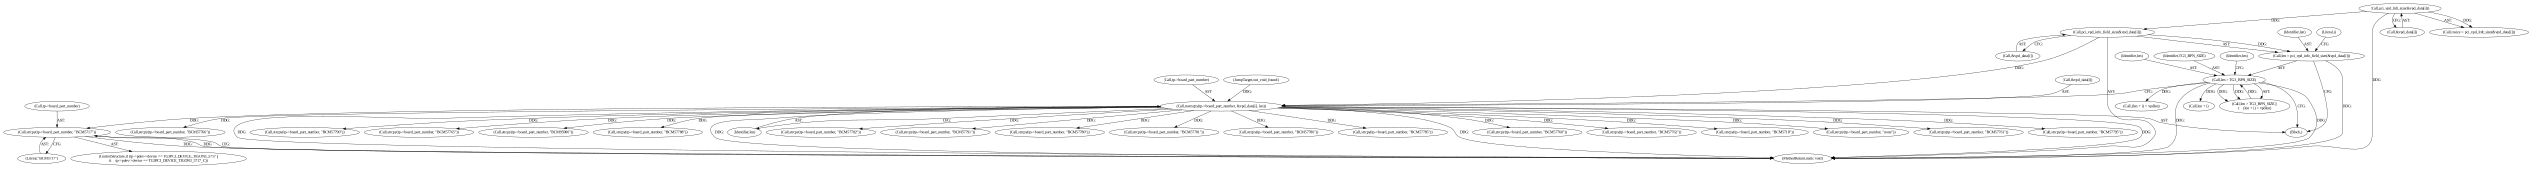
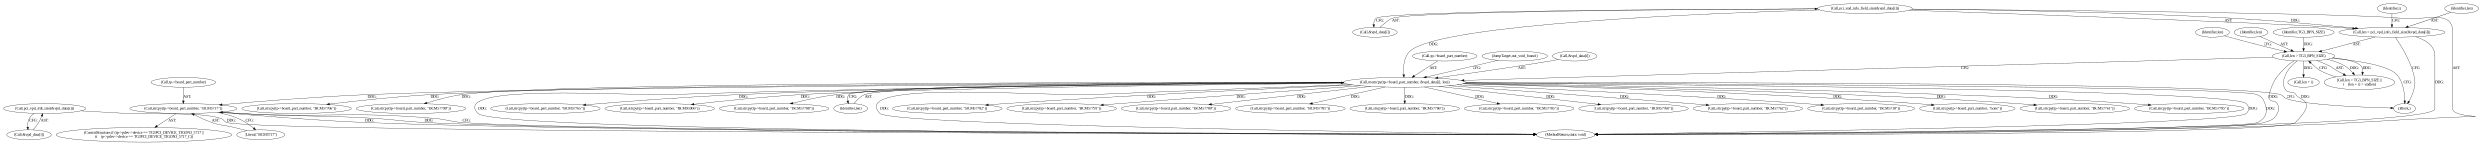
edge "(Call,pci_vpd_lrdt_size(&vpd_data[i]))" -> "(Call,pci_vpd_info_field_size(&vpd_data[i]))": removed, label "DDG:"
node "(Literal,i)": label "(Literal,i)" -> "(Identifier,i)"
node "(Call,rosize = pci_vpd_lrdt_size(&vpd_data[i]))": removed
edge "(Identifier,TG3_BPN_SIZE)" -> "(Call,len > TG3_BPN_SIZE)": label "AST: " -> "DDG: "
edge "(JumpTarget,out_void_found:)" -> "(Call,memcpy(tp->board_part_number, &vpd_data[i], len))": label "DDG: " -> "CFG: "
edge "(Call,len > TG3_BPN_SIZE || t    (len + i) > vpdlen)" -> "(Call,len > TG3_BPN_SIZE)": label "DDG: " -> "CFG: "
node "(Call,(len + i) > vpdlen)": removed
edge "(Call,memcpy(tp->board_part_number, &vpd_data[i], len))" -> "(Block,)": label "AST: " -> "CFG: "
